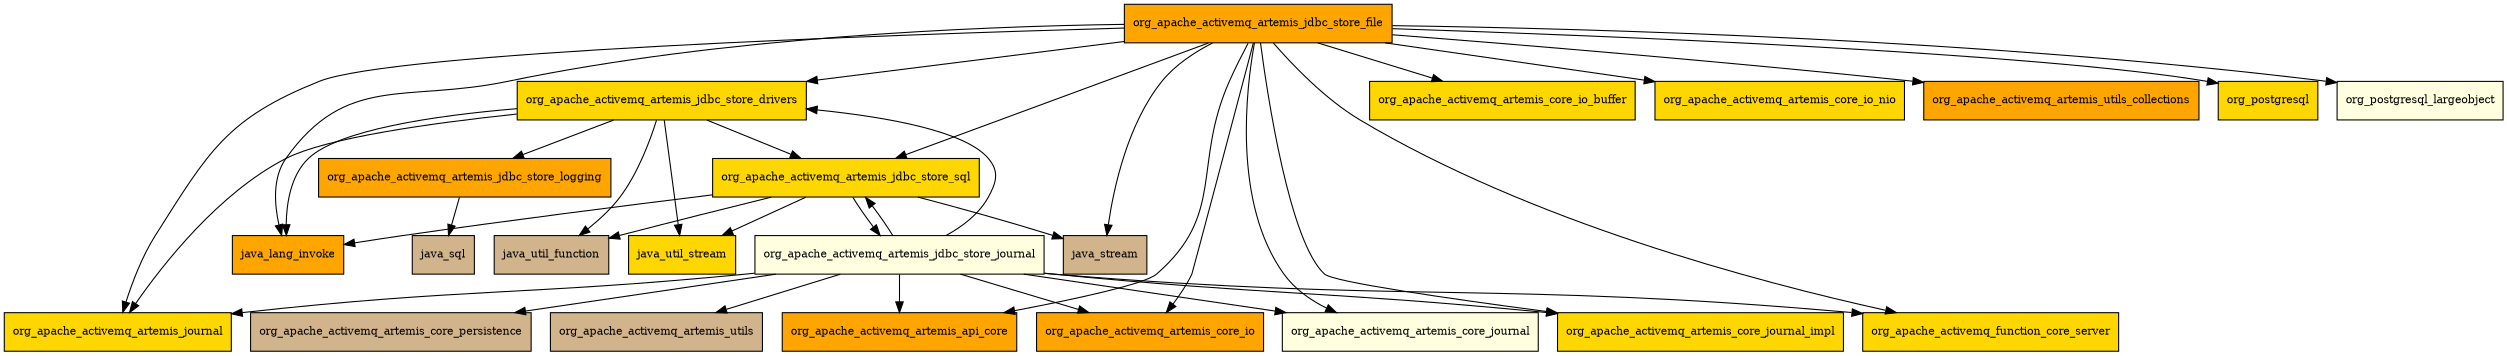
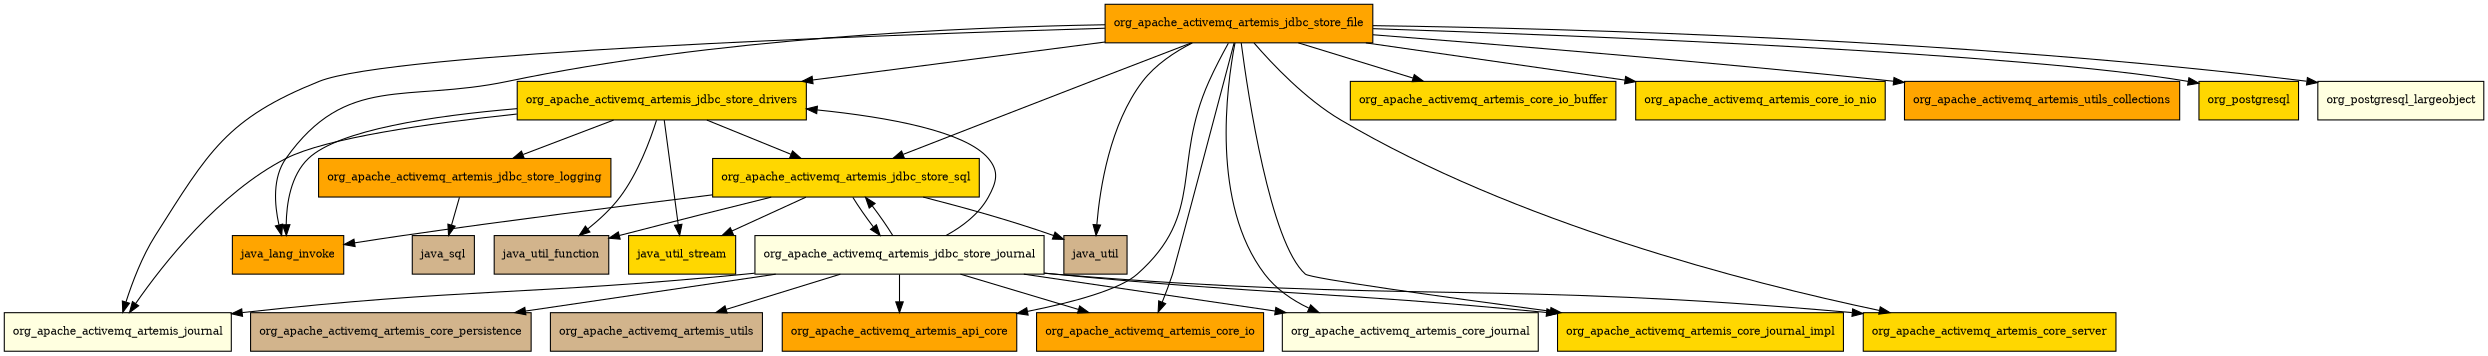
node "java_stream": label "java_stream" -> "java_util"
node "org_apache_activemq_artemis_journal": fillcolor gold -> lightyellow
node "org_apache_activemq_function_core_server": label "org_apache_activemq_function_core_server" -> "org_apache_activemq_artemis_core_server"
